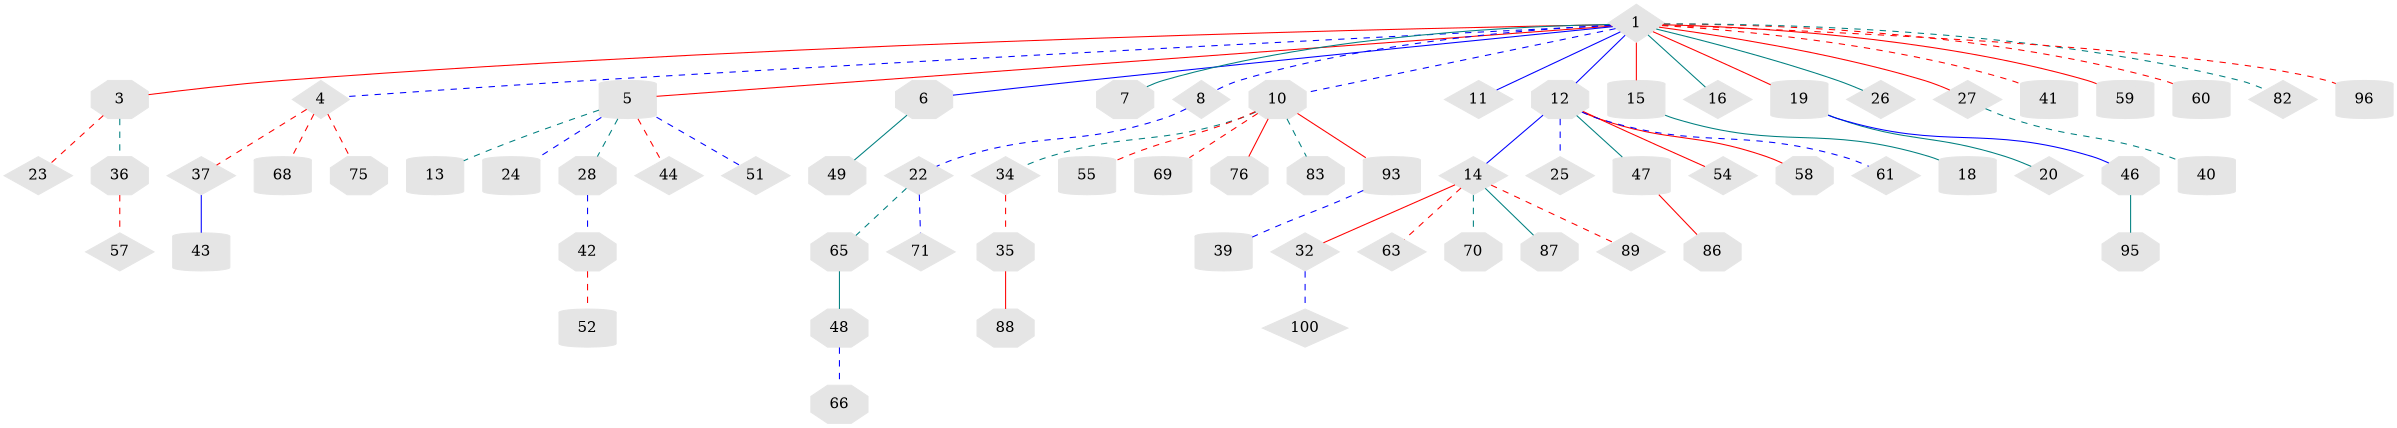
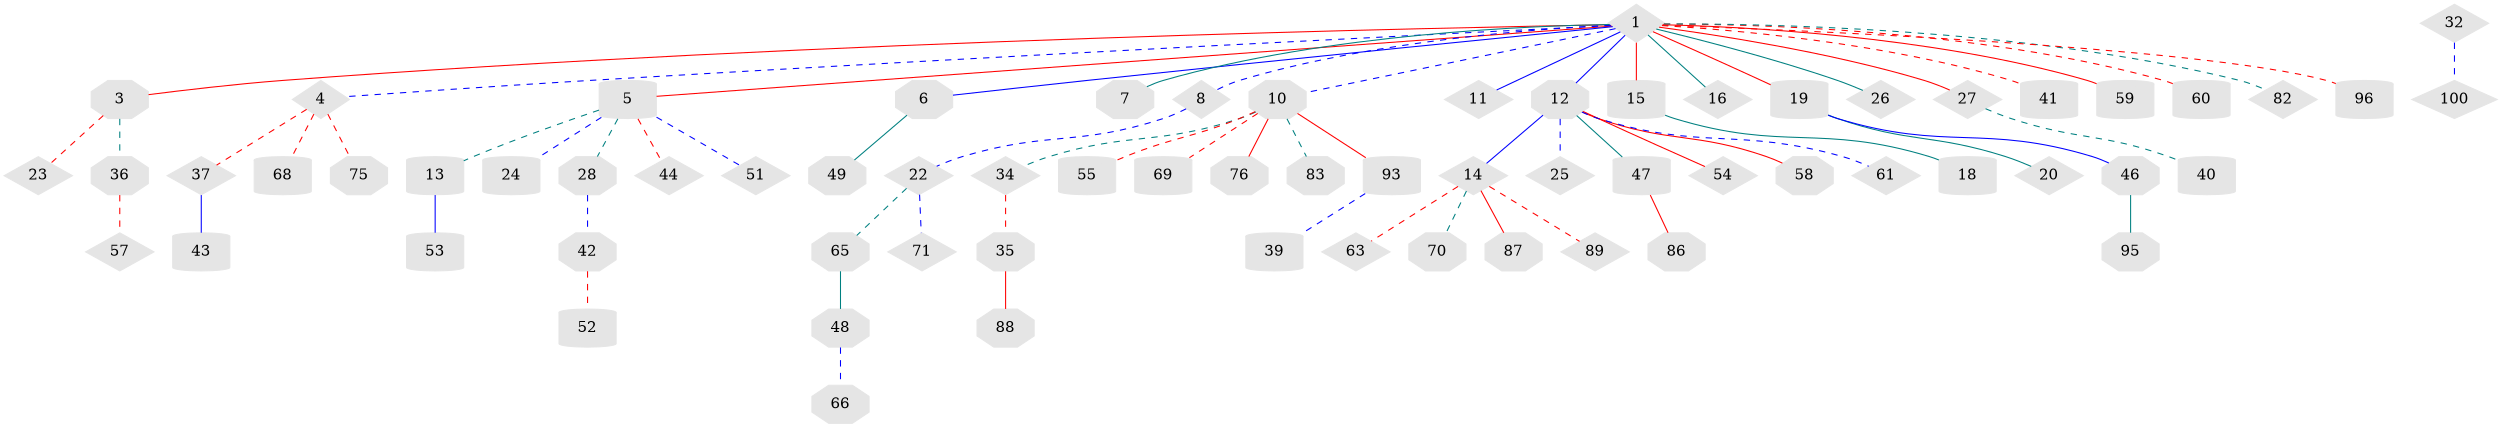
edge "14" -- "87": color teal -> red
edge "14" -- "32": removed
node "53": added
